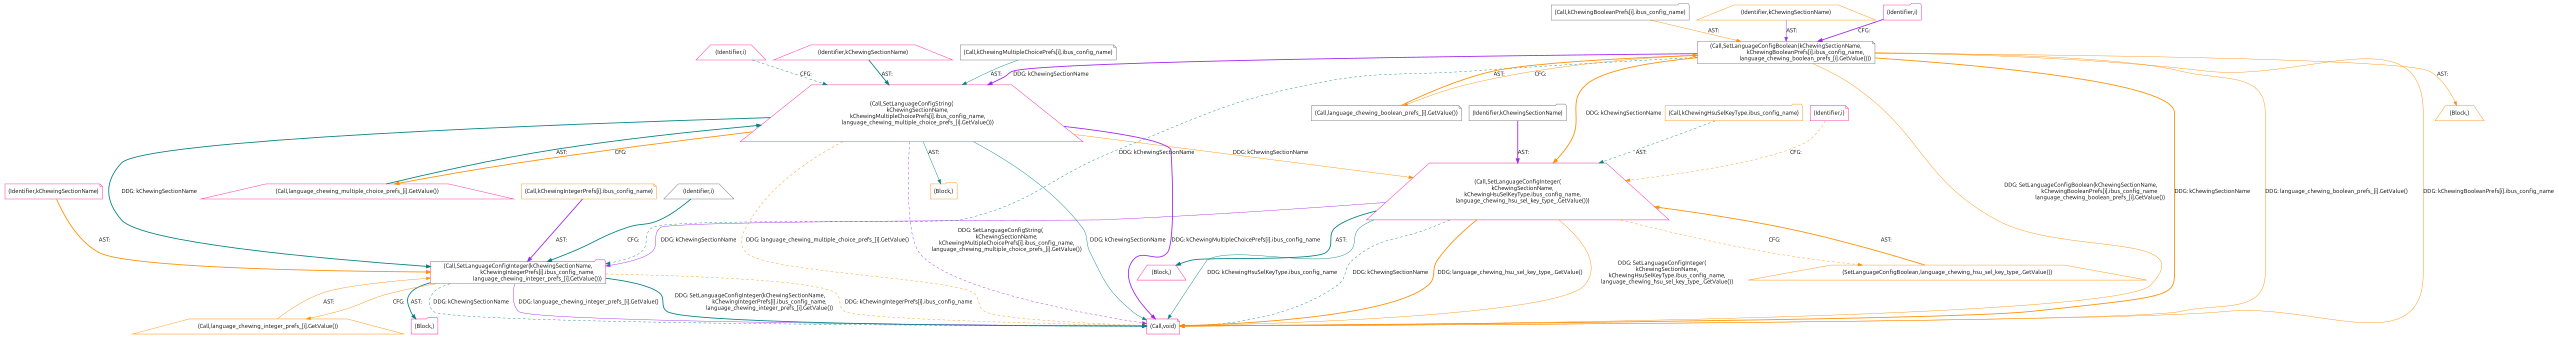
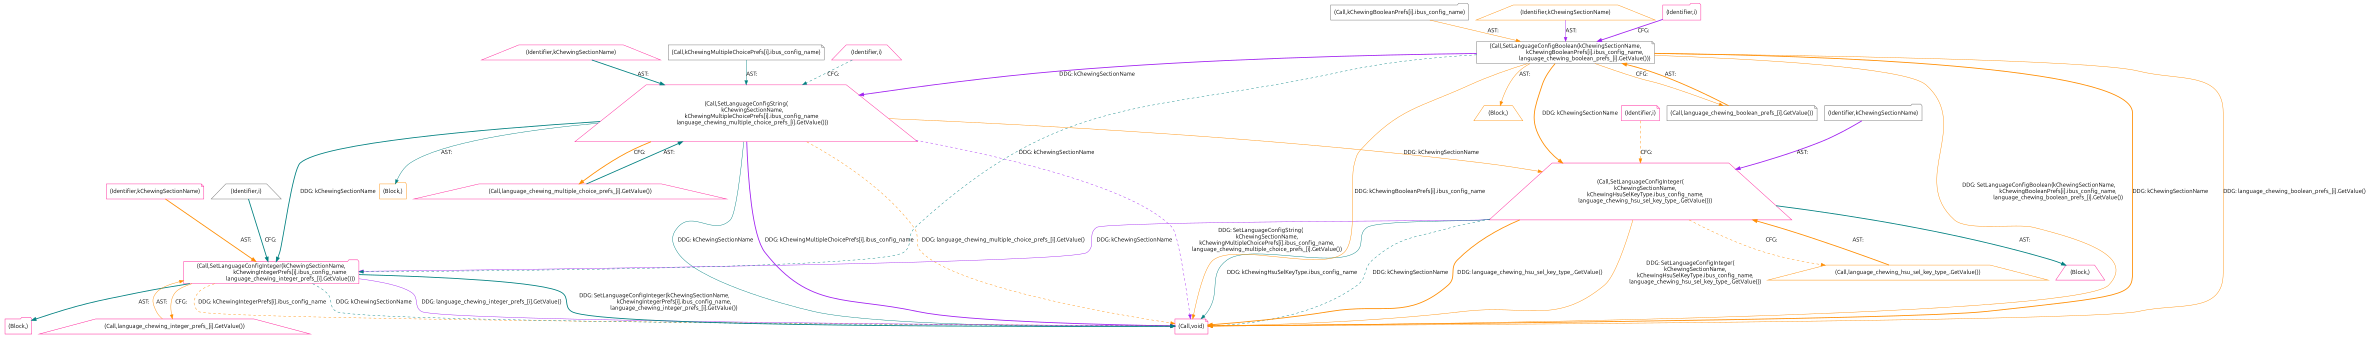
node "(Call,kChewingHsuSelKeyType.ibus_config_name)": removed
node "(Call,kChewingIntegerPrefs[i].ibus_config_name)": removed
node "(SetLanguageConfigBoolean,language_chewing_hsu_sel_key_type_.GetValue())": label "(SetLanguageConfigBoolean,language_chewing_hsu_sel_key_type_.GetValue())" -> "(Call,language_chewing_hsu_sel_key_type_.GetValue())"
node "(Call,language_chewing_integer_prefs_[i].GetValue())": color darkorange -> deeppink
